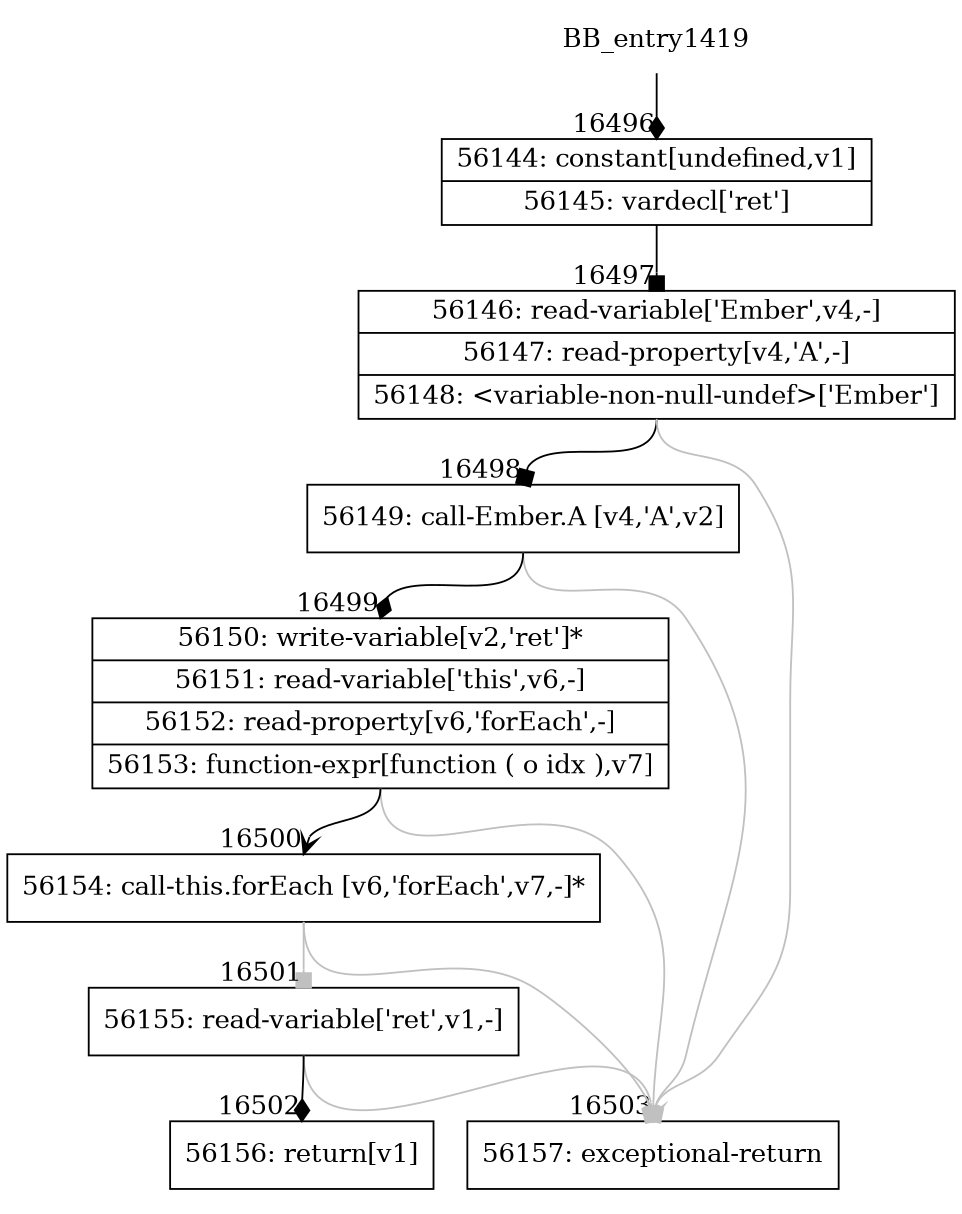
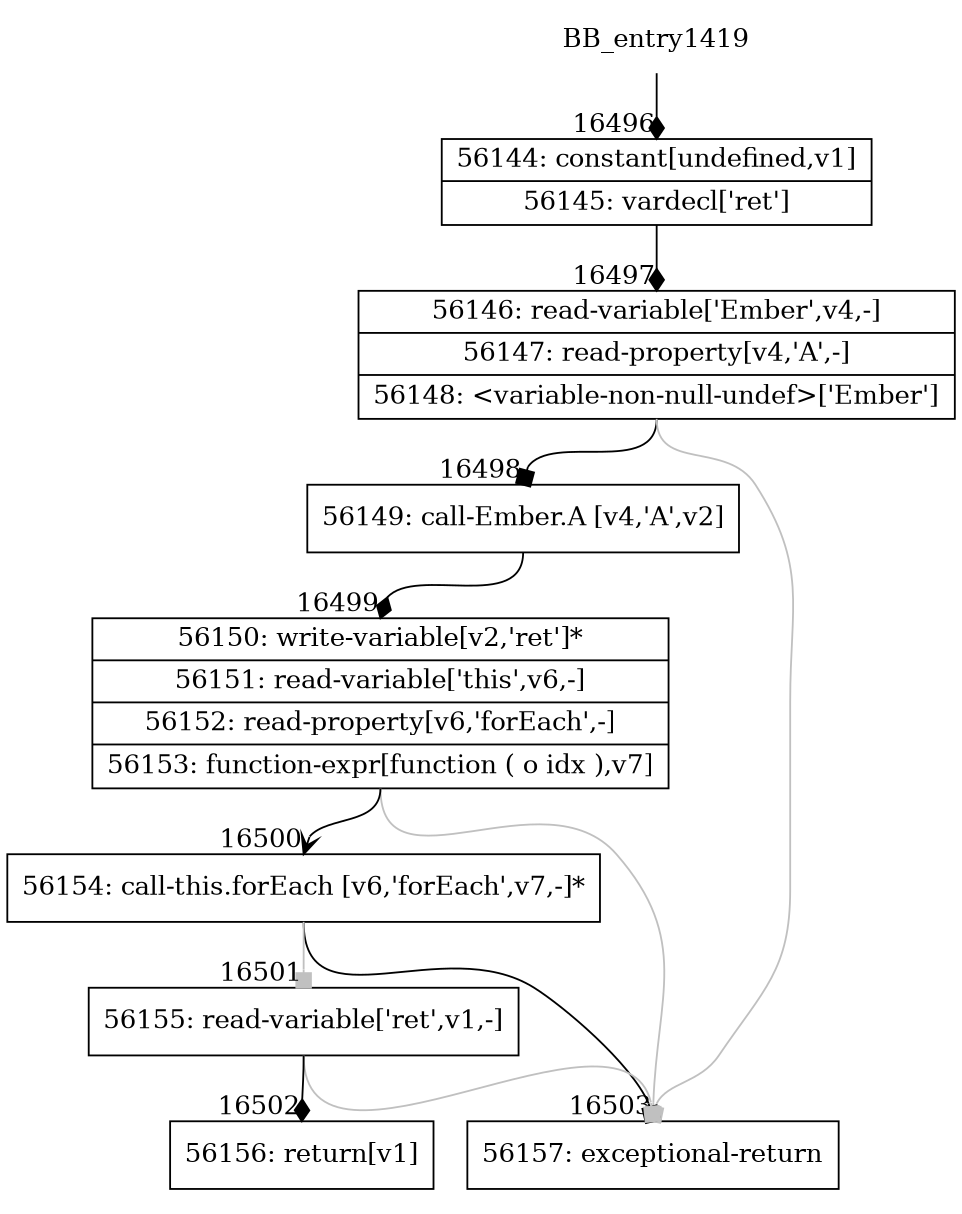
edge "56144: constant[undefined,v1]" -> "56146: read-variable['Ember',v4,-]": arrowhead box -> diamond
edge "56149: call-Ember.A [v4,'A',v2]" -> "56157: exceptional-return": removed
edge "56154: call-this.forEach [v6,'forEach',v7,-]*" -> "56157: exceptional-return": color gray -> black
